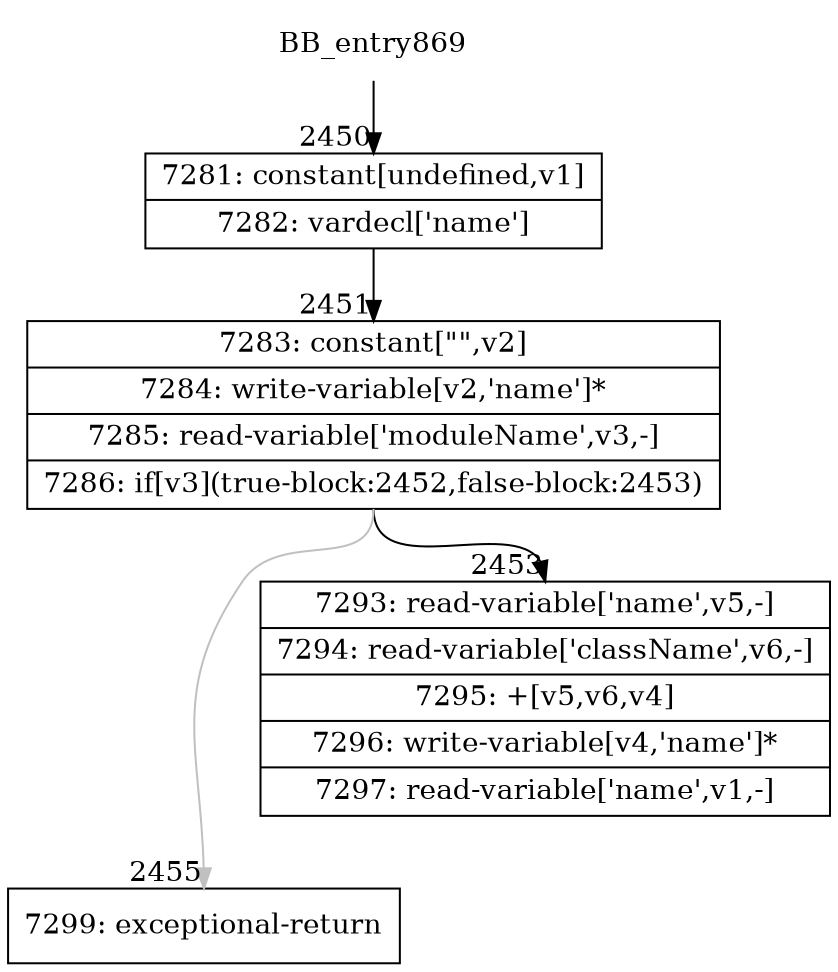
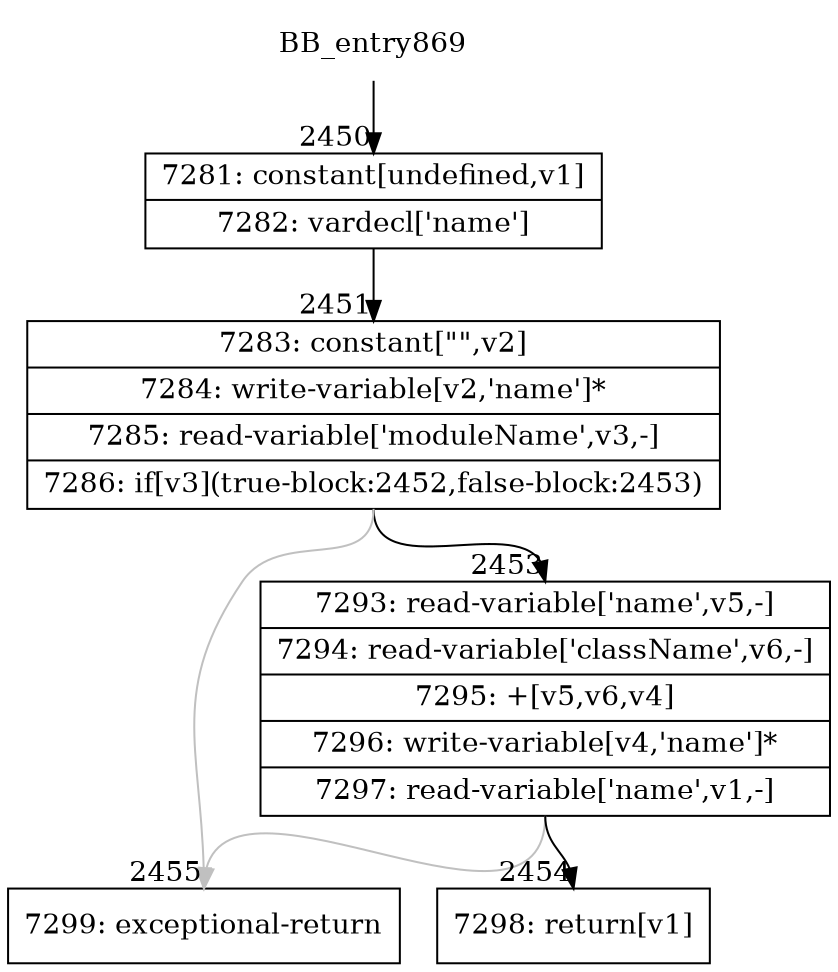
edge "7293: read-variable['name',v5,-]" -> "7299: exceptional-return": added
node "7298: return[v1]": added
